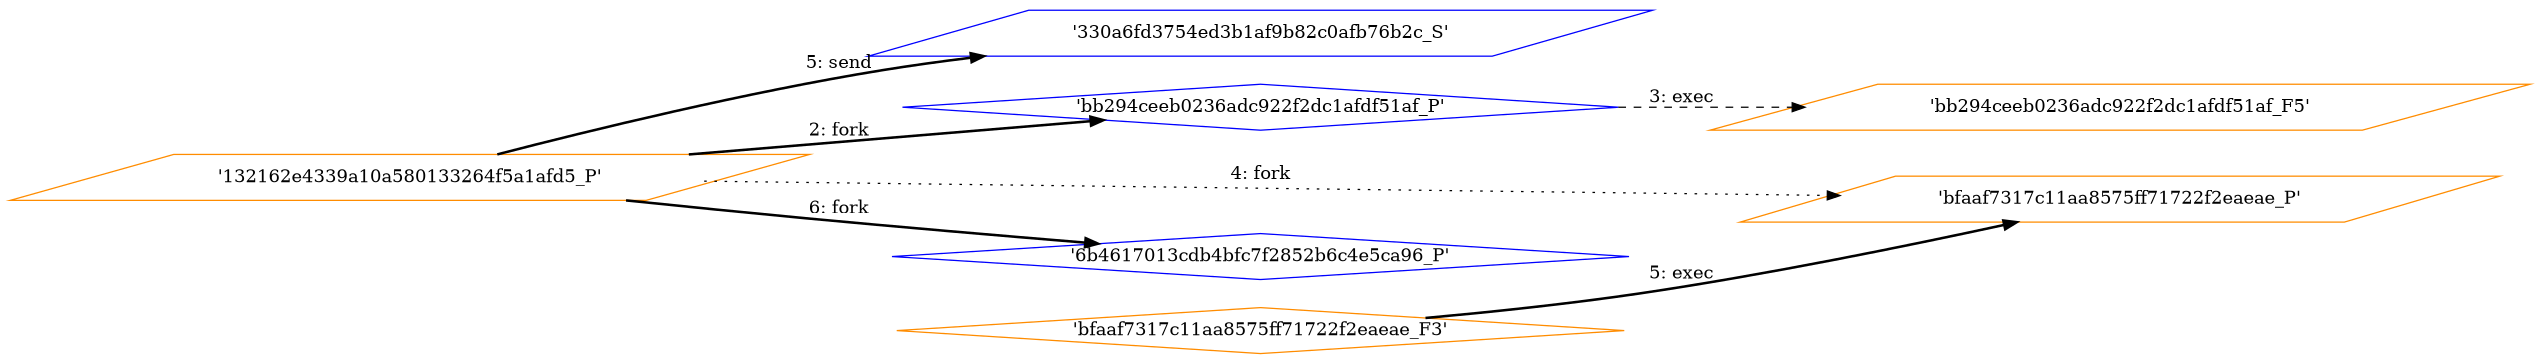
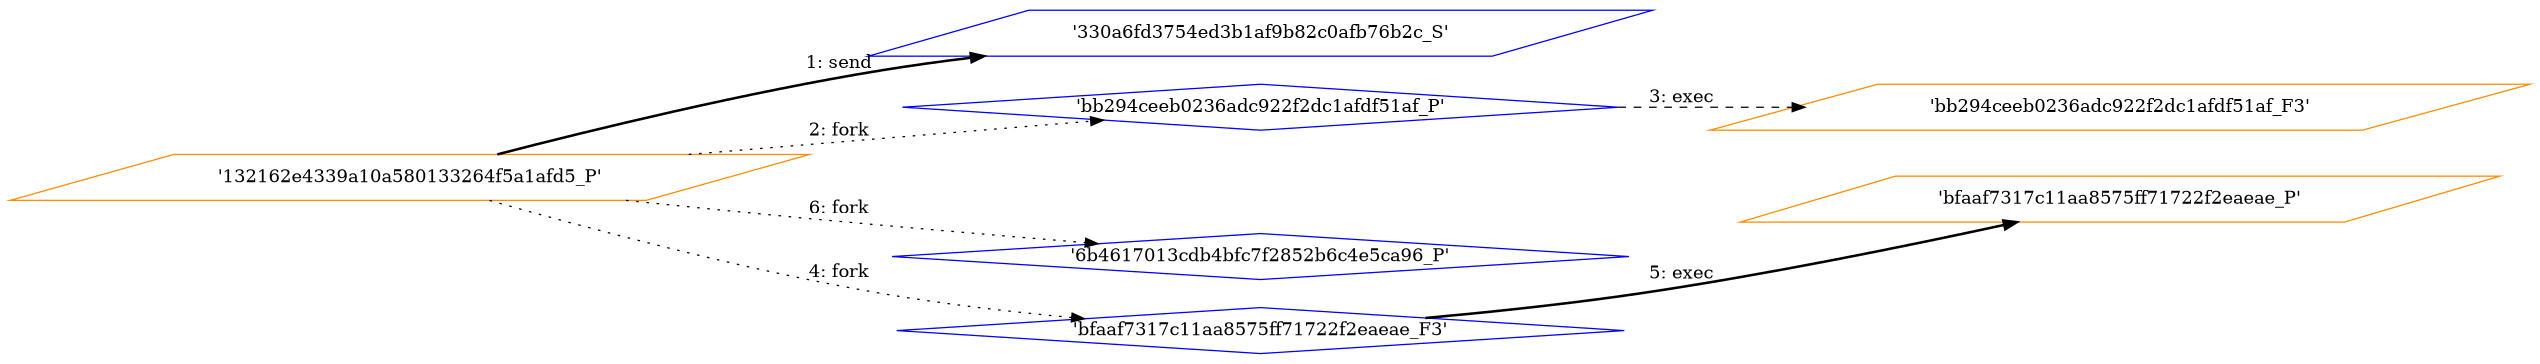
edge "'132162e4339a10a580133264f5a1afd5_P'" -> "'330a6fd3754ed3b1af9b82c0afb76b2c_S'": label "5: send" -> "1: send"
node "'bb294ceeb0236adc922f2dc1afdf51af_F5'": label "'bb294ceeb0236adc922f2dc1afdf51af_F5'" -> "'bb294ceeb0236adc922f2dc1afdf51af_F3'"
edge "'132162e4339a10a580133264f5a1afd5_P'" -> "'bb294ceeb0236adc922f2dc1afdf51af_P'": style bold -> dotted
edge "'132162e4339a10a580133264f5a1afd5_P'" -> "'bfaaf7317c11aa8575ff71722f2eaeae_P'": now "'132162e4339a10a580133264f5a1afd5_P'" -> "'bfaaf7317c11aa8575ff71722f2eaeae_F3'"
edge "'132162e4339a10a580133264f5a1afd5_P'" -> "'6b4617013cdb4bfc7f2852b6c4e5ca96_P'": style bold -> dotted
node "'bfaaf7317c11aa8575ff71722f2eaeae_F3'": color darkorange -> blue
